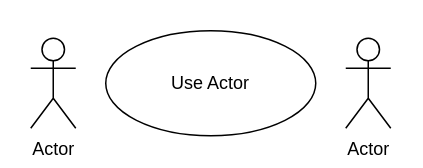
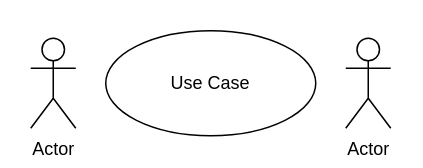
node "Use Actor": label "Use Actor" -> "Use Case"
